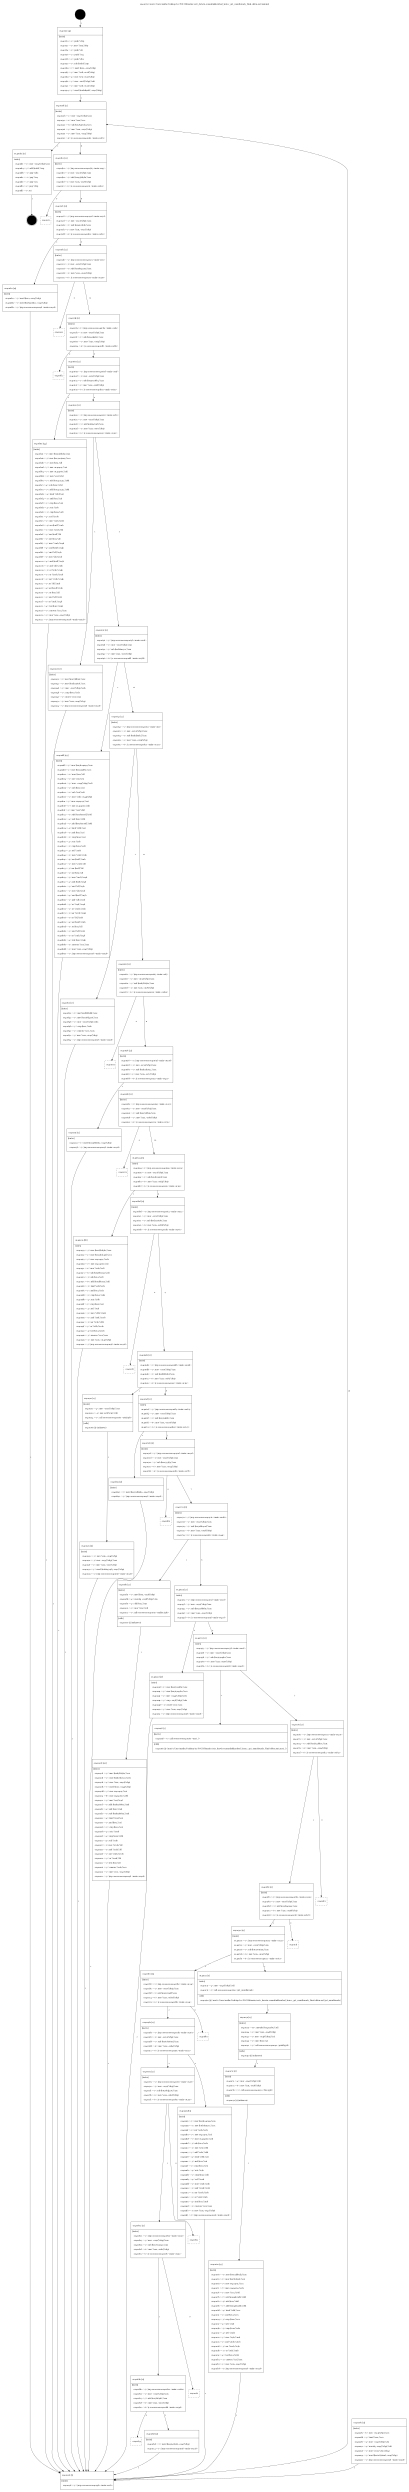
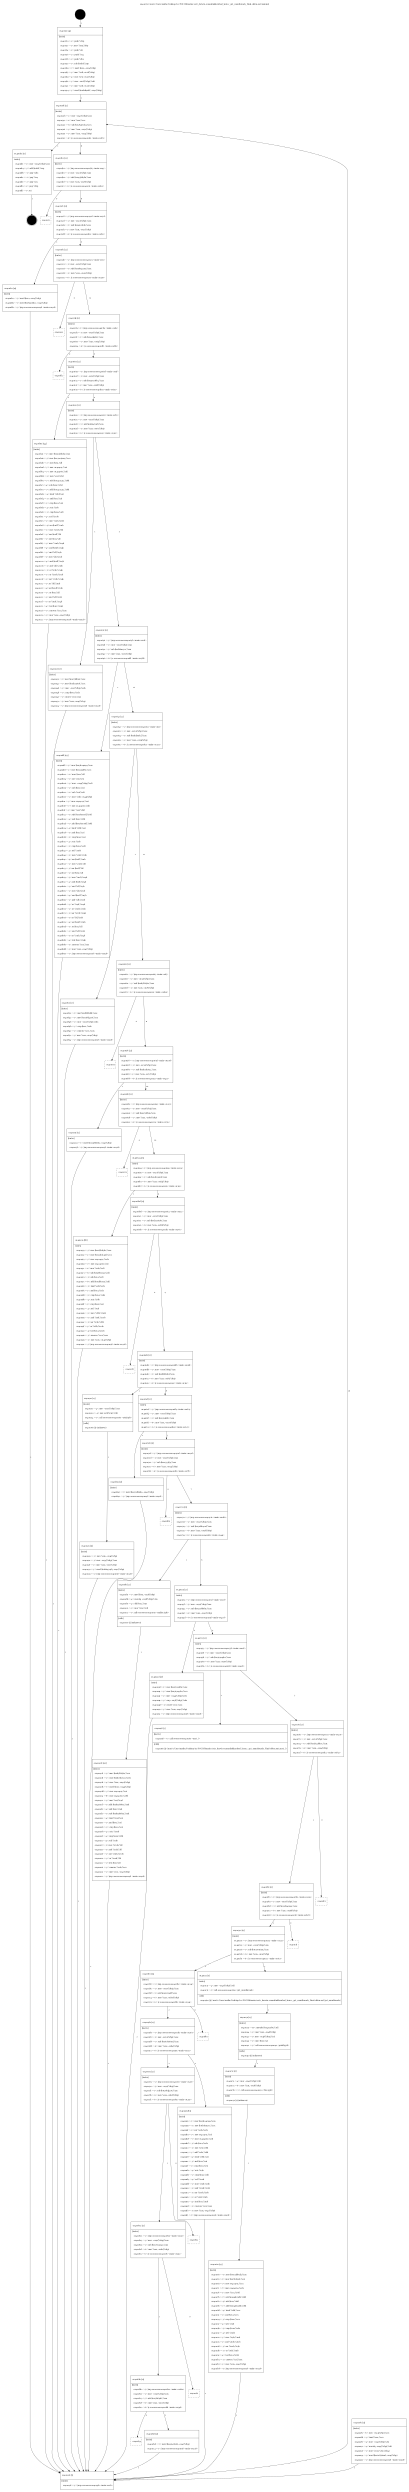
edge "0x401678 [22]" -> "0x40168e [22]": added, label "10"
